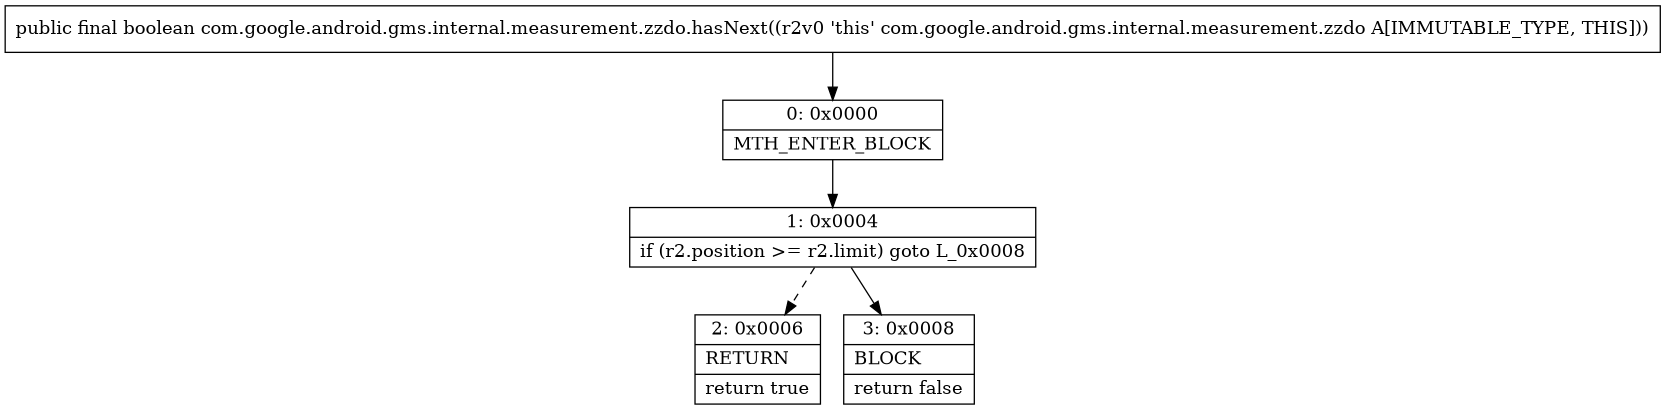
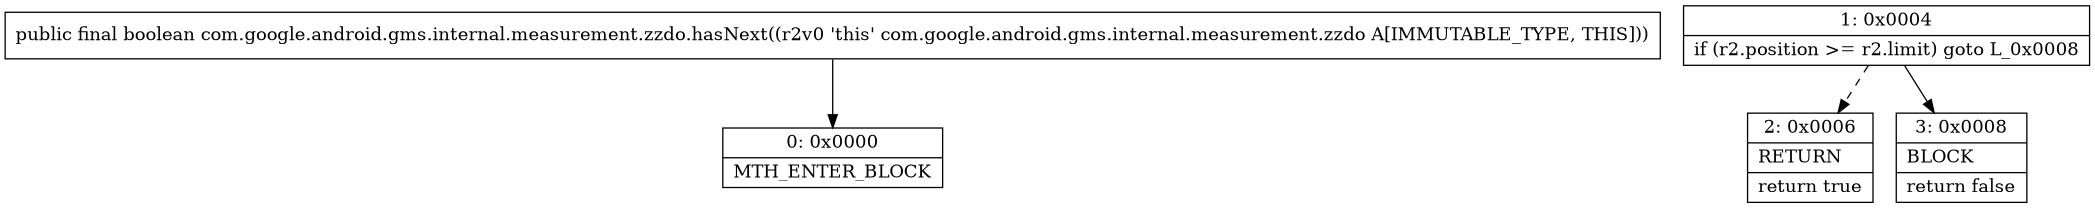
edge "0: 0x0000" -> "1: 0x0004": removed
